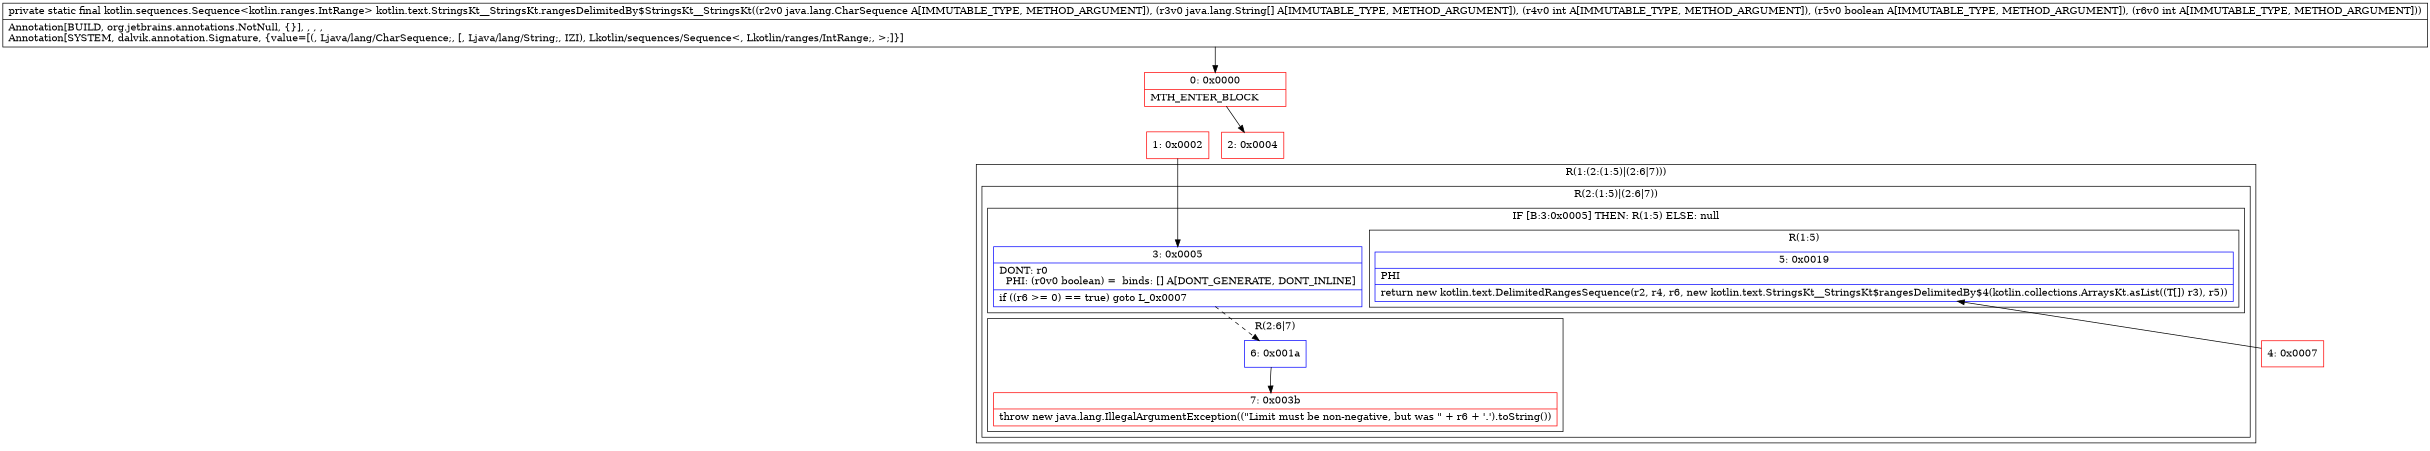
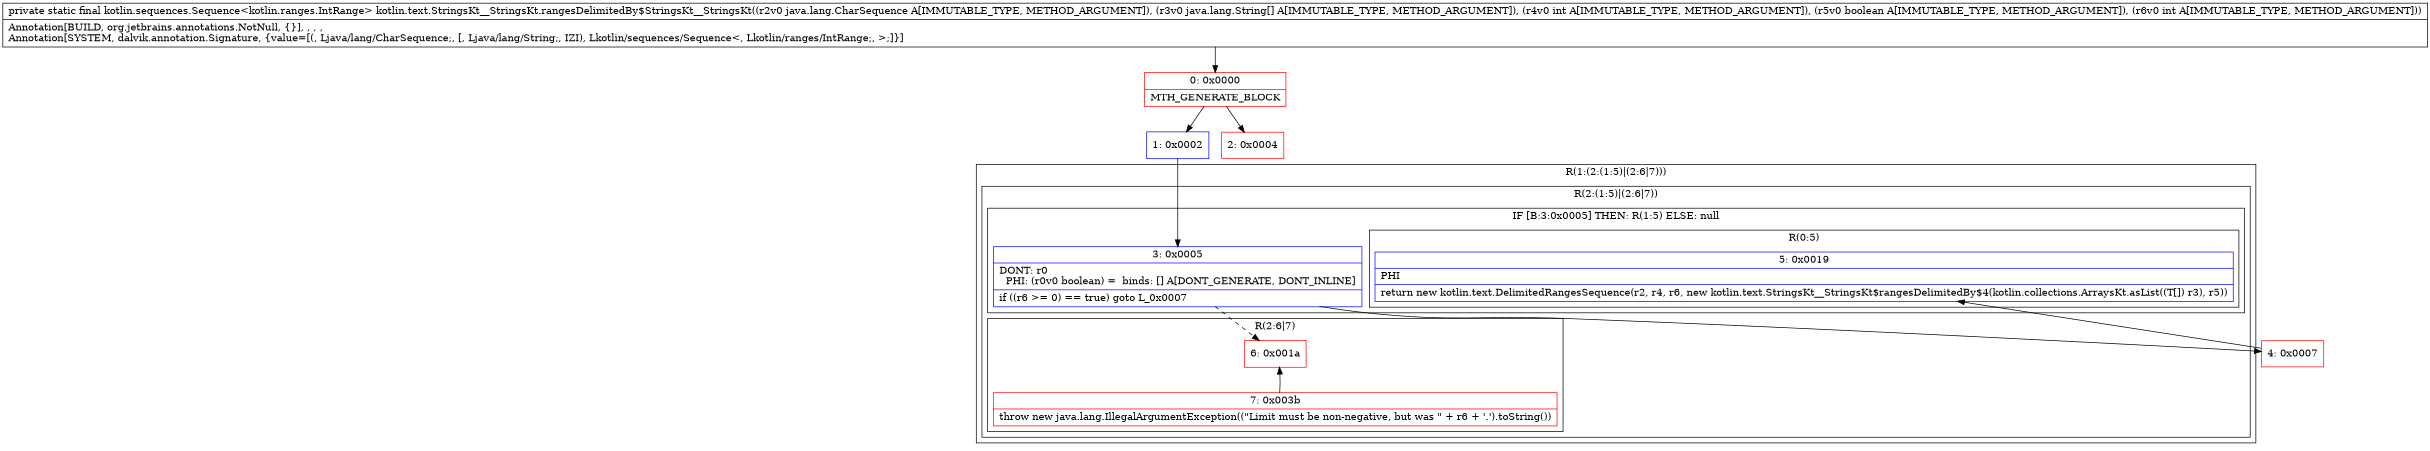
node "0: 0x0000": text "MTH_ENTER_BLOCK" -> "MTH_GENERATE_BLOCK"
edge "0: 0x0000" -> "1: 0x0002": added
node "1: 0x0002": color red -> blue
cluster "R(1:5)": label "R(1:5)" -> "R(0:5)"
edge "3: 0x0005" -> "4: 0x0007": added
node "6: 0x001a": color blue -> red
edge "6: 0x001a" -> "7: 0x003b": reversed
